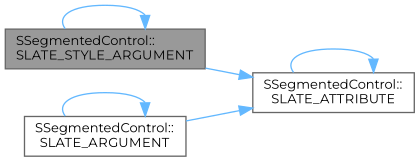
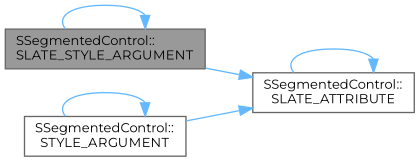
node "SSegmentedControl:: SLATE_ARGUMENT": label "SSegmentedControl:: SLATE_ARGUMENT" -> "SSegmentedControl:: STYLE_ARGUMENT"
